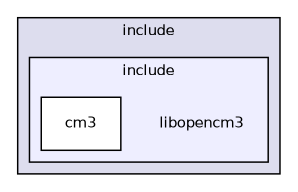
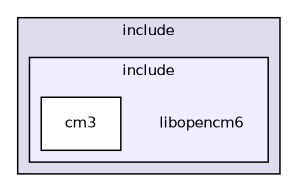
node "libopencm3": label "libopencm3" -> "libopencm6"
